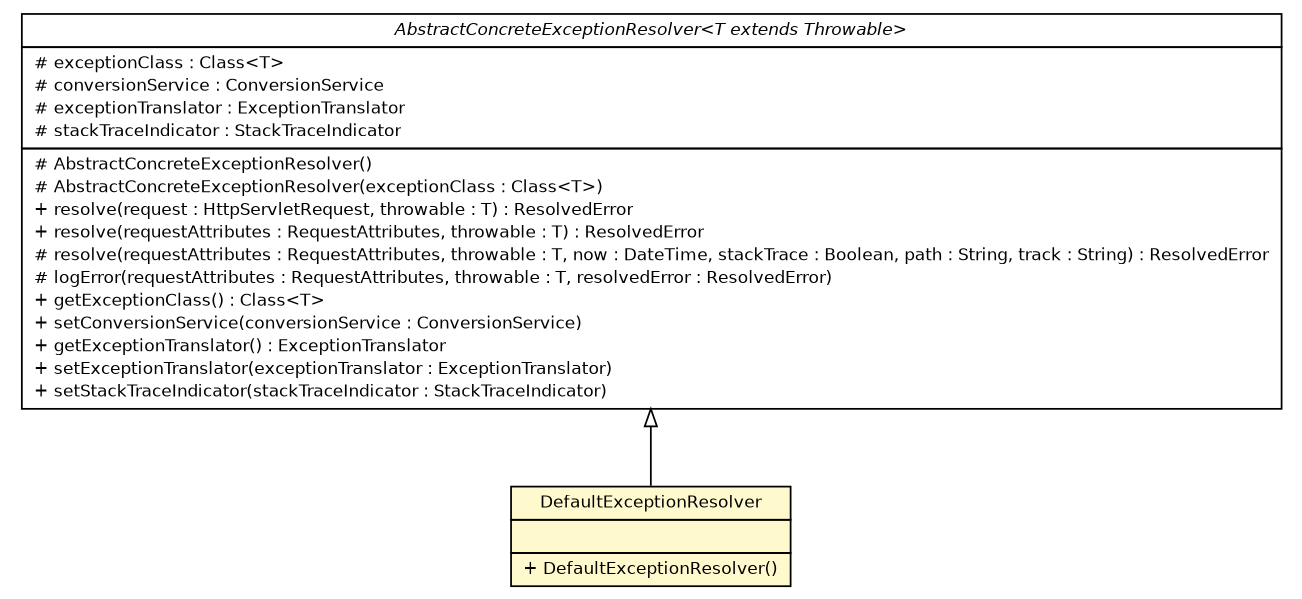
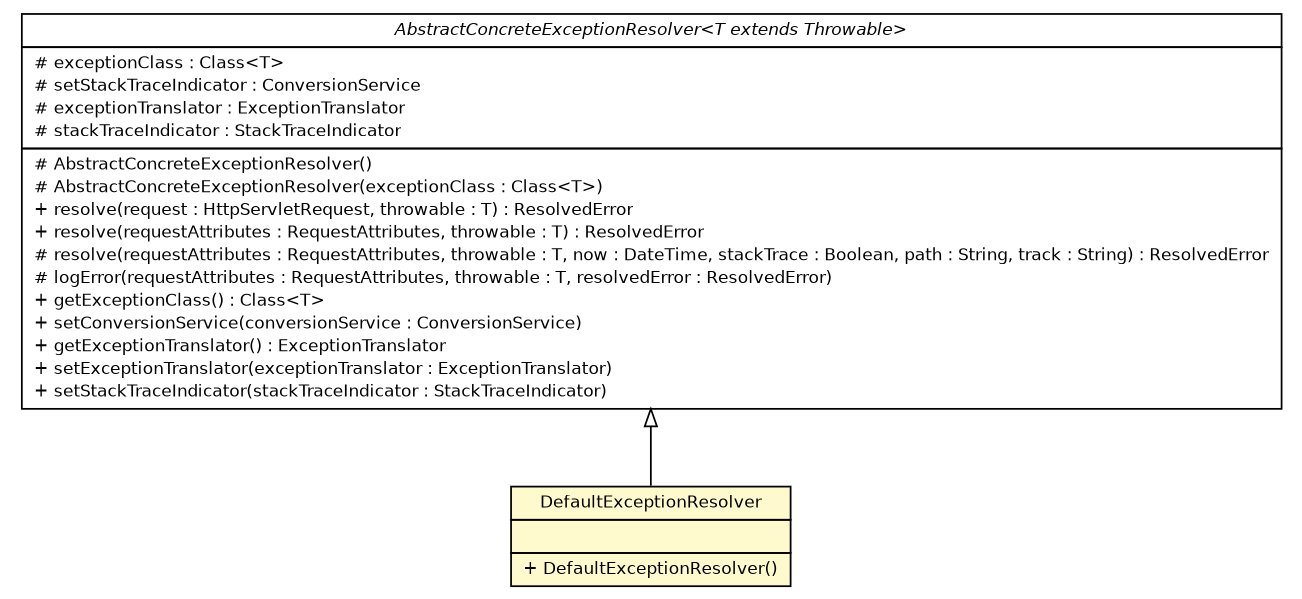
node "AbstractConcreteExceptionResolver<T extends Throwable>": text "# conversionService : ConversionService" -> "# setStackTraceIndicator : ConversionService"
